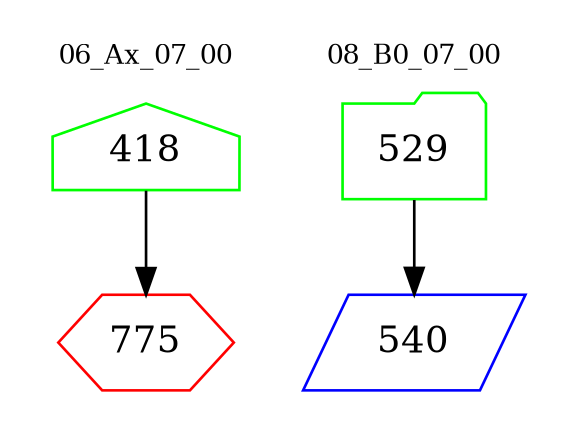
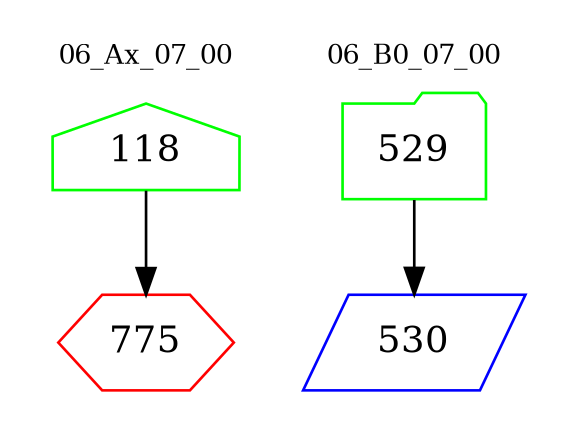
cluster "08_B0_07_00": label "08_B0_07_00" -> "06_B0_07_00"
node "418": label "418" -> "118"
node "540": label "540" -> "530"
